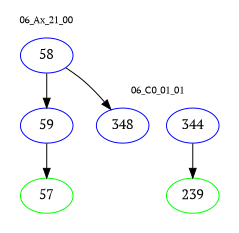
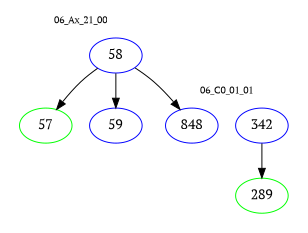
node "348": label "348" -> "848"
node "344": label "344" -> "342"
edge "59" -> "57": now "58" -> "57"
node "239": label "239" -> "289"
